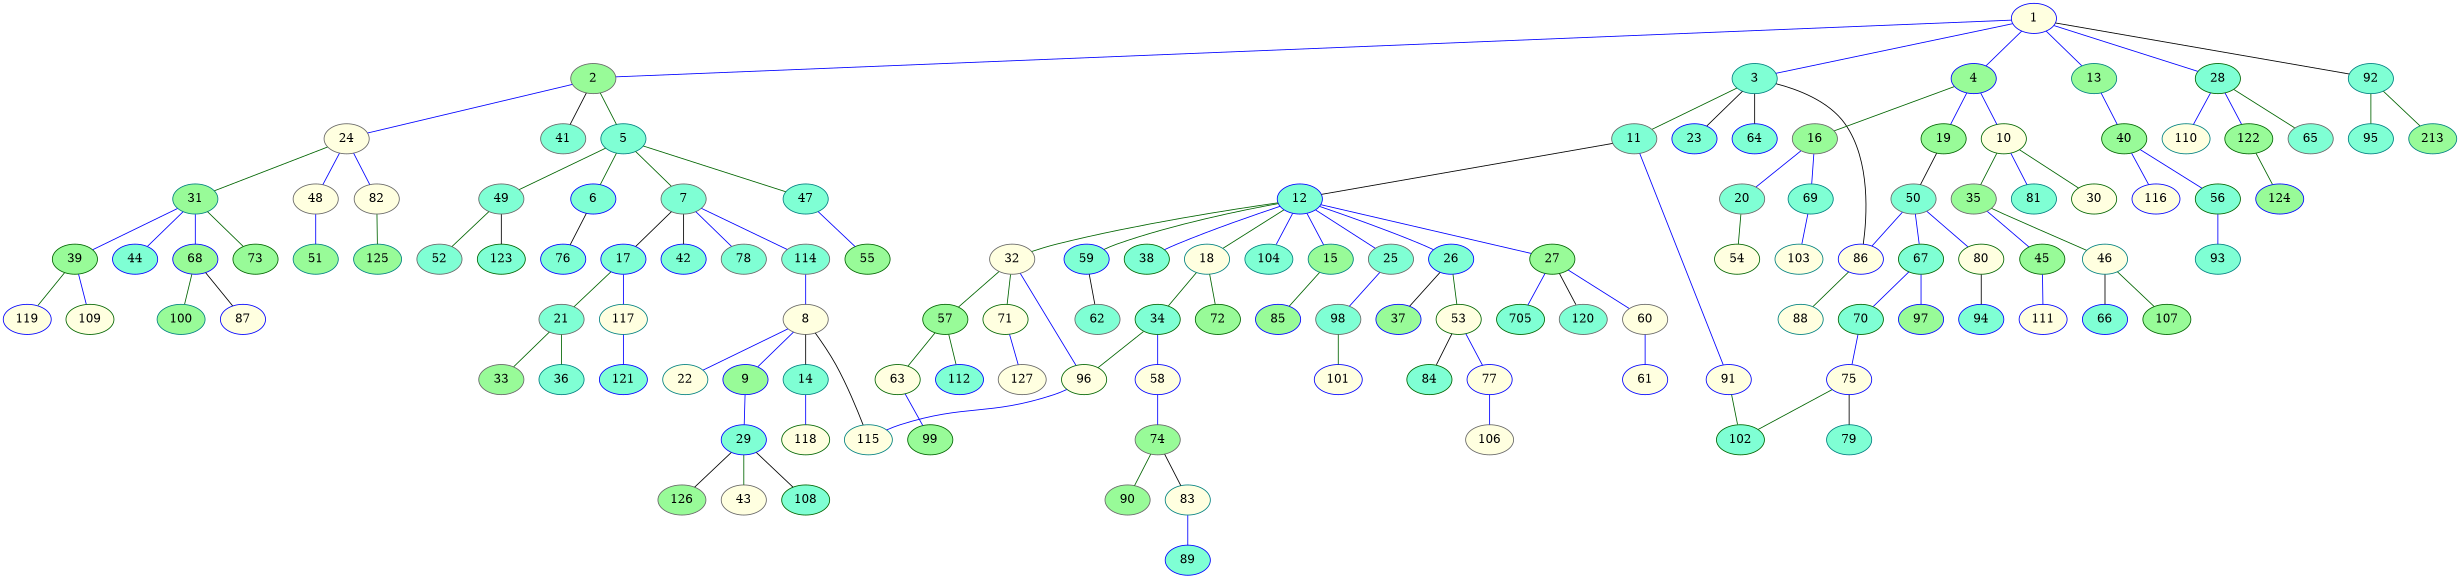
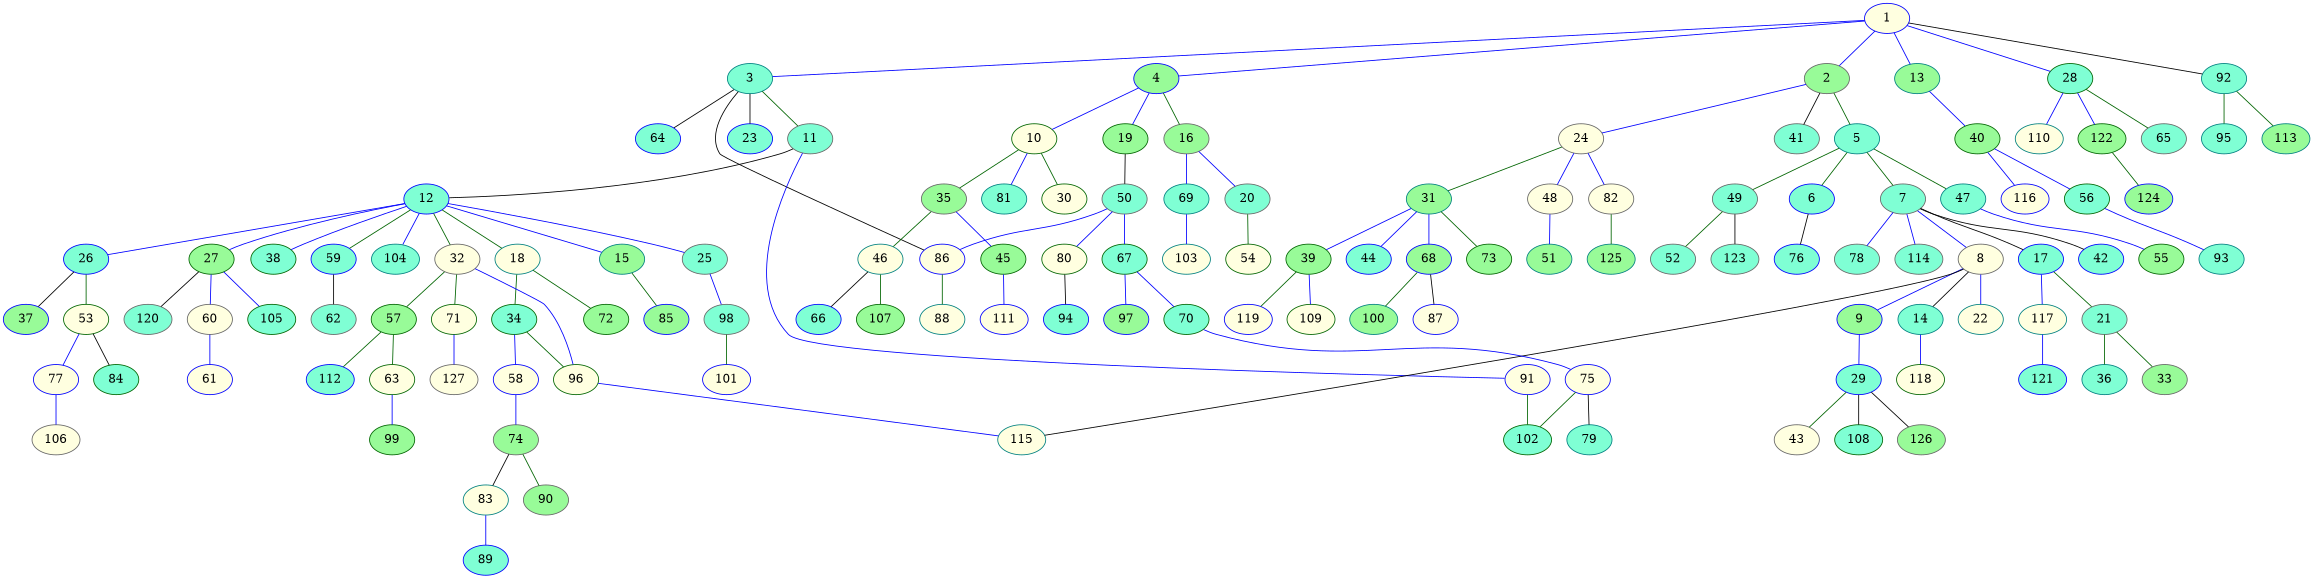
node "213": label "213" -> "113"
node "123": color darkgreen -> gray40
edge "114" -- "8": now "7" -- "8"
node "705": label "705" -> "105"
